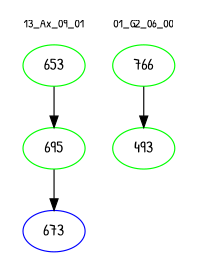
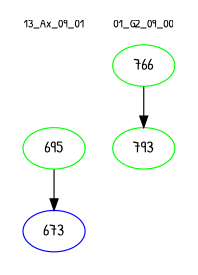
cluster "01_G2_06_00": label "01_G2_06_00" -> "01_G2_09_00"
node "653": removed
node "493": label "493" -> "793"
